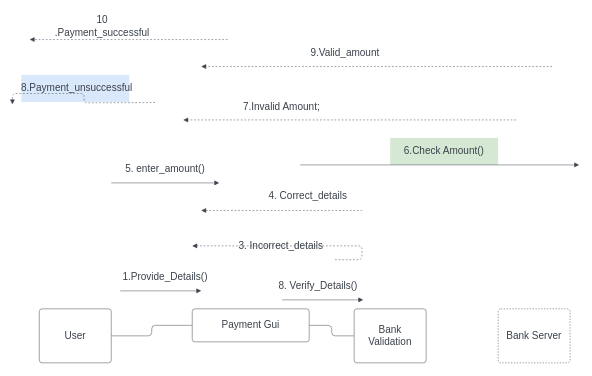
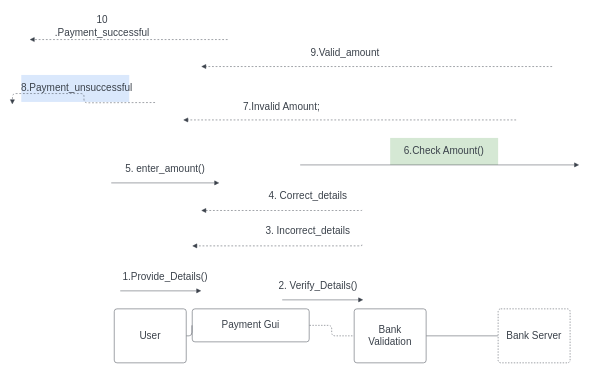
node "3. Incorrect_details": moved (281, 246) -> (308, 231)
node "8. Verify_Details()": label "8. Verify_Details()" -> "2. Verify_Details()"
edge "Payment Gui" -- "Bank Validation": style solid -> dashed
node "User": moved (75, 336) -> (150, 336)
edge "Bank Validation" -- "Bank Server": added
